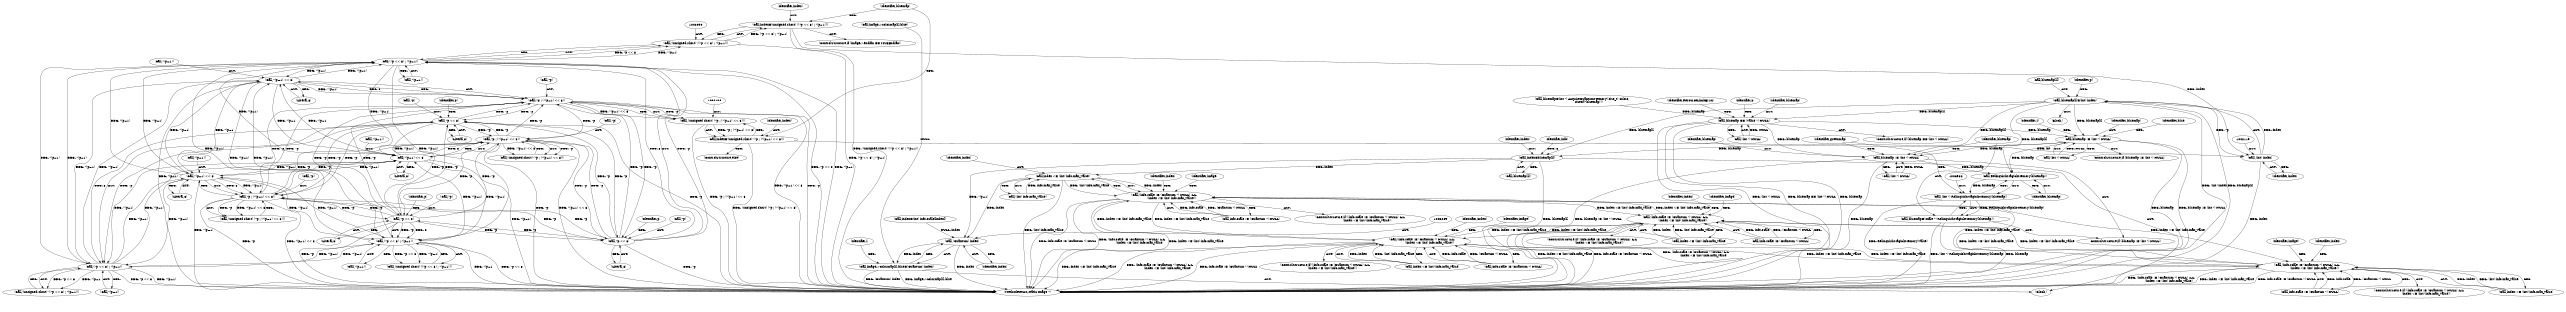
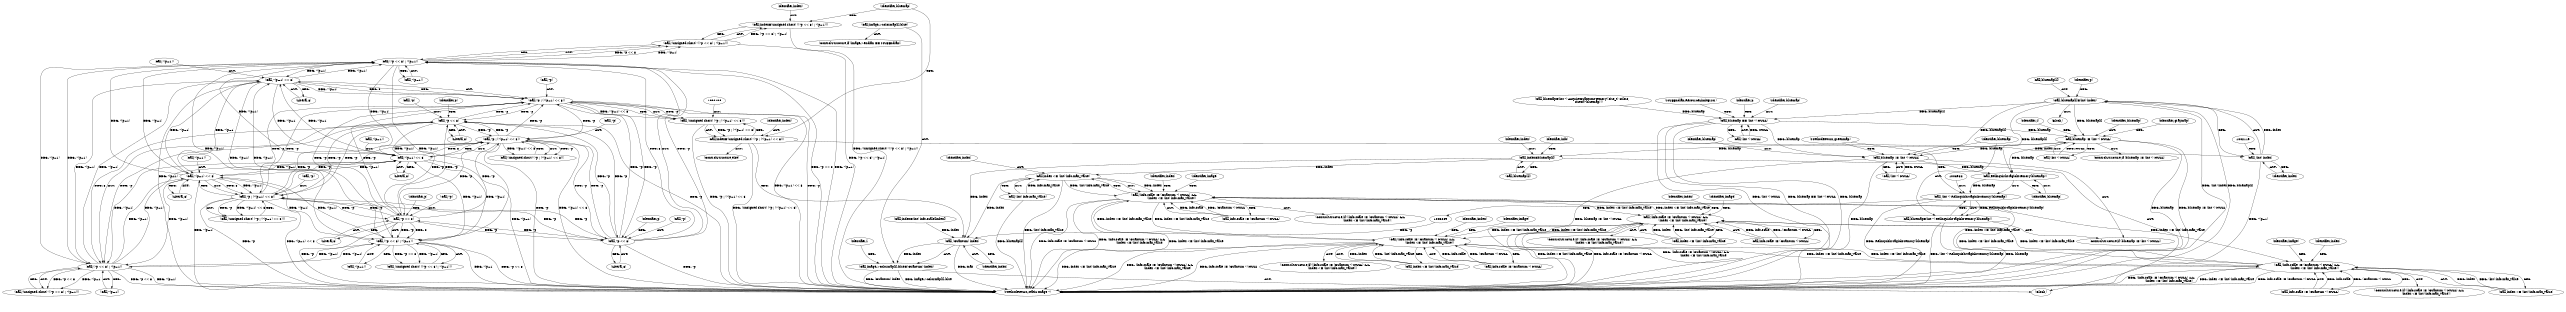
node "1002090": removed
edge "(Call,index=(unsigned short) ((*p << 8) | *(p+1)))" -> "(ControlStructure,if (image->endian == MSBEndian))": now "(Call,image->colormap[i].blue)" -> "(ControlStructure,if (image->endian == MSBEndian))"
edge "(Call,index=(unsigned short) ((*p << 8) | *(p+1)))" -> "(Call,(int) index)": removed, label "DDG: index"
node "(Identifier,ResourceLimitError)": label "(Identifier,ResourceLimitError)" -> "(MSBEndian,ResourceLimitError)"
edge "(Call,bluemap[i]=(int) index)" -> "(Call,index=bluemap[i])": removed, label "DDG: bluemap[i]"
node "(Call,bluemap == (value *) NULL)": label "(Call,bluemap == (value *) NULL)" -> "(Call,bluemap == (int *) NULL)"
node "(Identifier,blue)": label "(Identifier,blue)" -> "(Identifier,graymap)"
edge "(Call,bluemap[i]=(int) index)" -> "(Call,(int) index)": label "DDG: *p" -> "CFG: "
edge "(Call,image->colormap[i].blue)" -> "(Call,image->colormap[i].blue=(Quantum) index)": label "NULL: " -> "AST: "
node "(Identifier,greenmap)": label "(Identifier,greenmap)" -> "(MethodReturn,greenmap)"
node "(ControlStructure,if (bluemap == (int *) NULL))": removed
edge "(Call,index=(unsigned short) (*p | (*(p+1) << 8)))" -> "(ControlStructure,else)": label "CFG: " -> "AST: "
edge "(Identifier,info)" -> "(Call,index=bluemap[i])": label "DDG: 8" -> "CFG: "
edge "(Call,index=(unsigned short) (*p | (*(p+1) << 8)))" -> "(Call,(int) index)": label "DDG: int" -> "DDG: index"
edge "1002119" -> "(Call,(int) index)": label "AST: " -> "CFG: "
edge "(Call,(int *) RelinquishMagickMemory(bluemap))" -> "(Call,RelinquishMagickMemory(bluemap))": now "(Call,(int *) RelinquishMagickMemory(bluemap))" -> "1003289"
edge "(Call,index=bluemap[i])" -> "(Call,(Quantum) index)": label "DDG: *(p+1)" -> "DDG: index"
node "(Call,bluemap=(scale *) RelinquishMagickMemory(bluemap))": label "(Call,bluemap=(scale *) RelinquishMagickMemory(bluemap))" -> "(Call,bluemap=(int *) RelinquishMagickMemory(bluemap))"
edge "(Call,(int) index)" -> "(MethodReturn,static Image *)": label "DDG: index" -> "DDG: *(p+1)"
edge "(Call,index=(int) info.scale[index])" -> "(Call,(Quantum) index)": label "NULL: index" -> "DDG: index"
edge "1003289" -> "(Call,(Quantum) index)": label "AST: " -> "DDG: *p"
edge "(Call,(int *) RelinquishMagickMemory(bluemap))" -> "(MethodReturn,static Image *)": label "DDG: RelinquishMagickMemory(value)" -> "DDG: RelinquishMagickMemory(bluemap)"
edge "(Call,image->colormap[i].blue=(Quantum) index)" -> "(Call,(Quantum) index)": now "(Call,index=(unsigned short) (*p | (*(p+1) << 8)))" -> "(Call,(Quantum) index)"
edge "(Call,(Quantum) index)" -> "(MethodReturn,static Image *)": label "DDG: index" -> "DDG: max"
edge "(Call,index=bluemap[i])" -> "(MethodReturn,static Image *)": now "(Call,(int) info.max_value)" -> "(MethodReturn,static Image *)"
